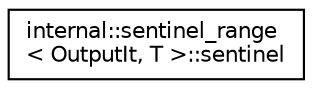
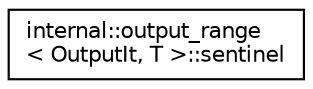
node "internal::sentinel_range < OutputIt, T >::sentinel": label "internal::sentinel_range < OutputIt, T >::sentinel" -> "internal::output_range < OutputIt, T >::sentinel"
